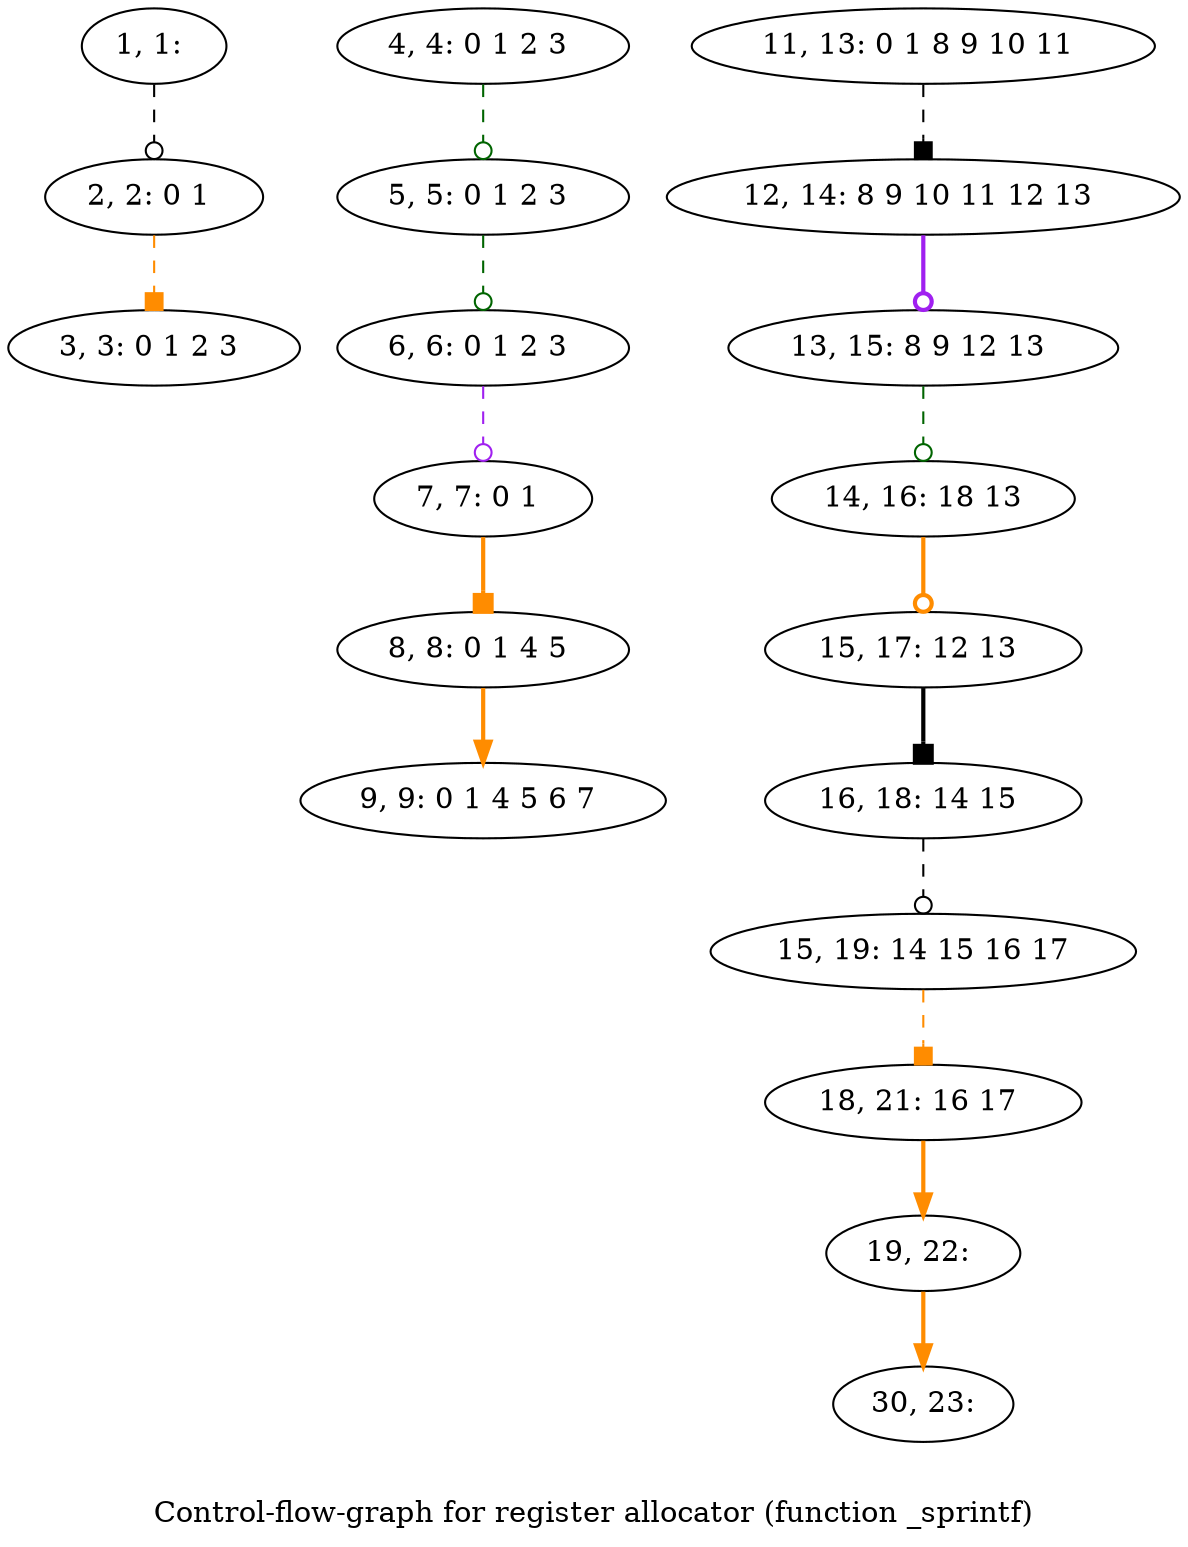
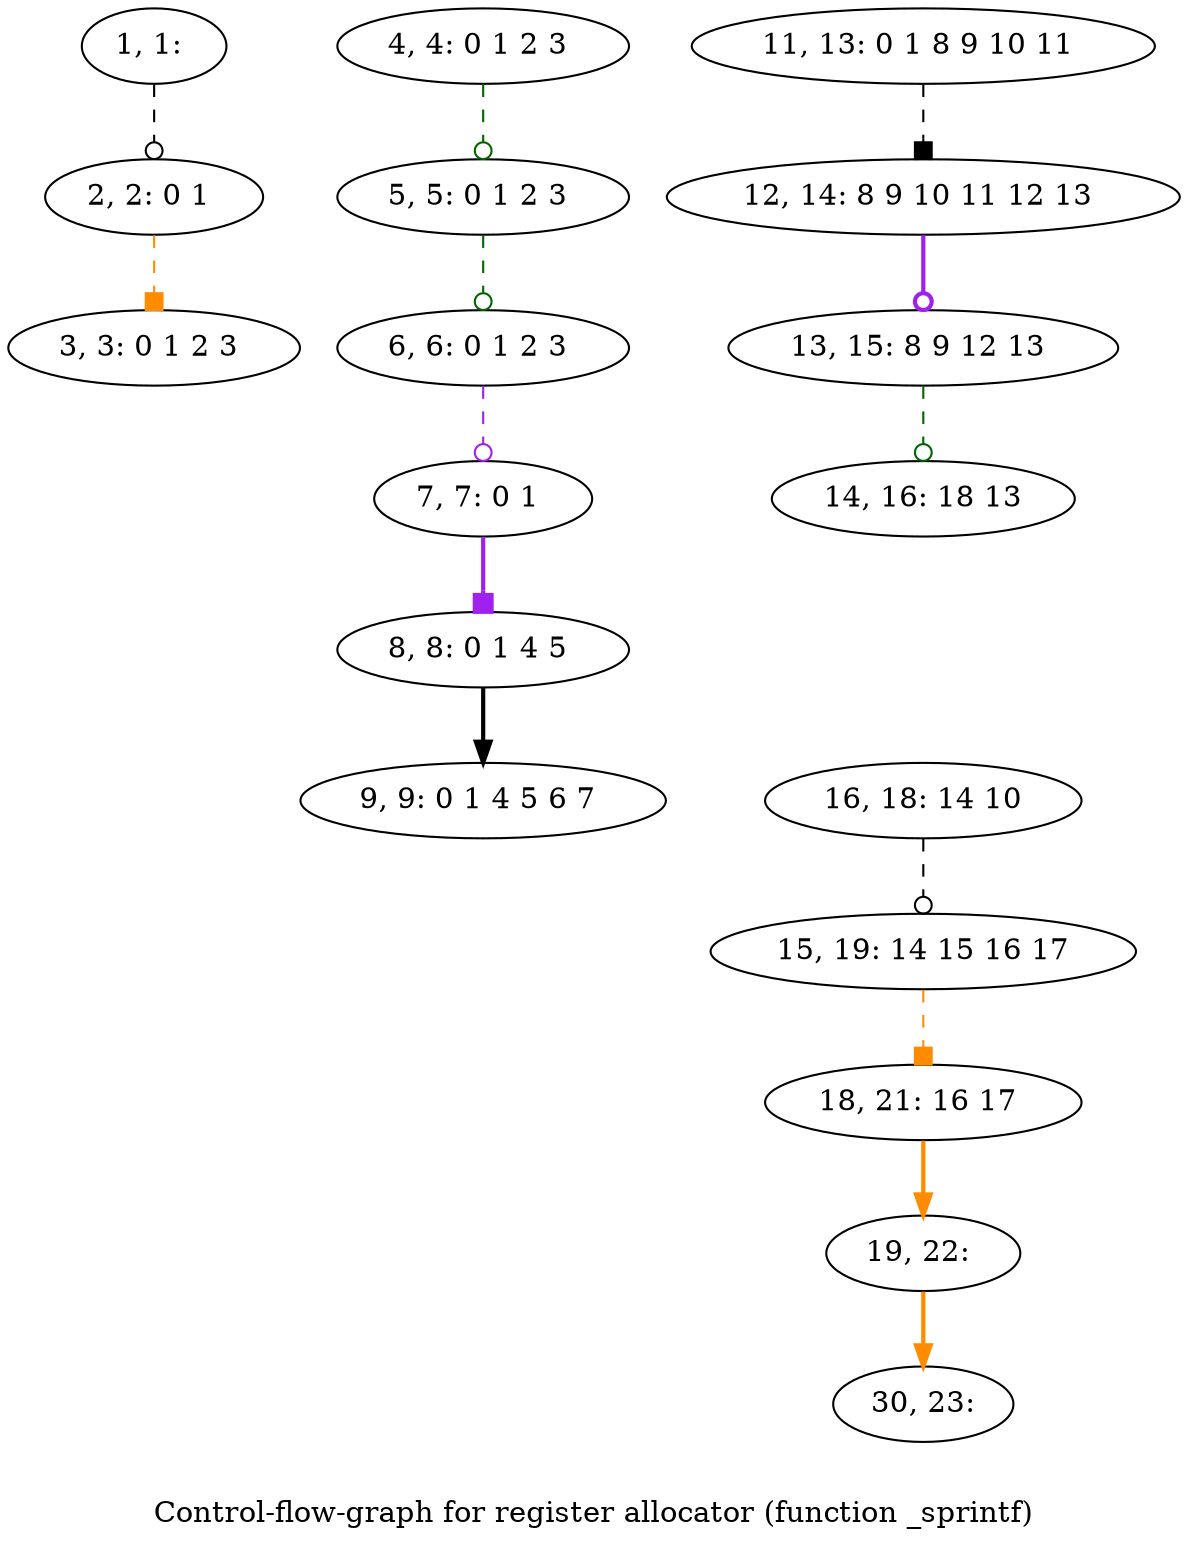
edge "7, 7: 0 1" -> "8, 8: 0 1 4 5": color darkorange -> purple
node "15, 17: 12 13": removed
edge "8, 8: 0 1 4 5" -> "9, 9: 0 1 4 5 6 7": color darkorange -> black
node "16, 18: 14 15": label "16, 18: 14 15" -> "16, 18: 14 10"
